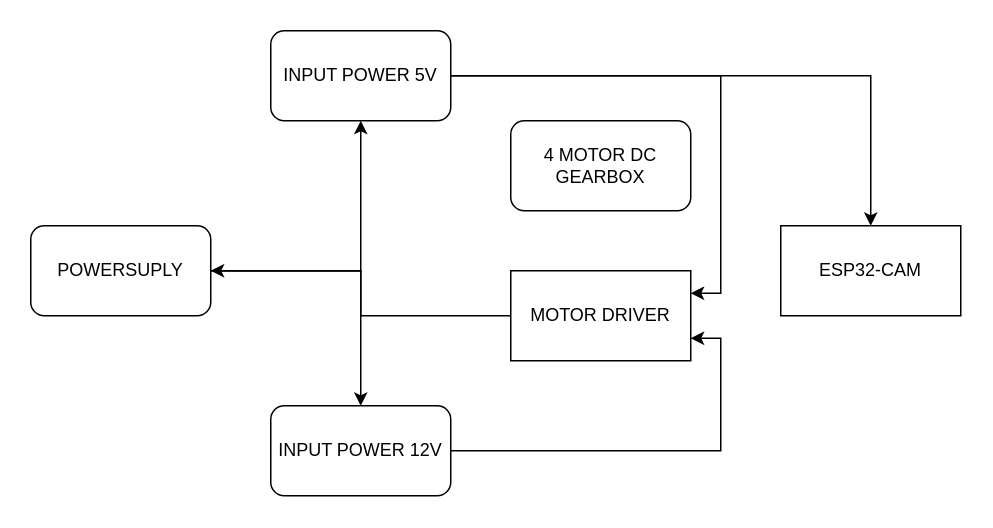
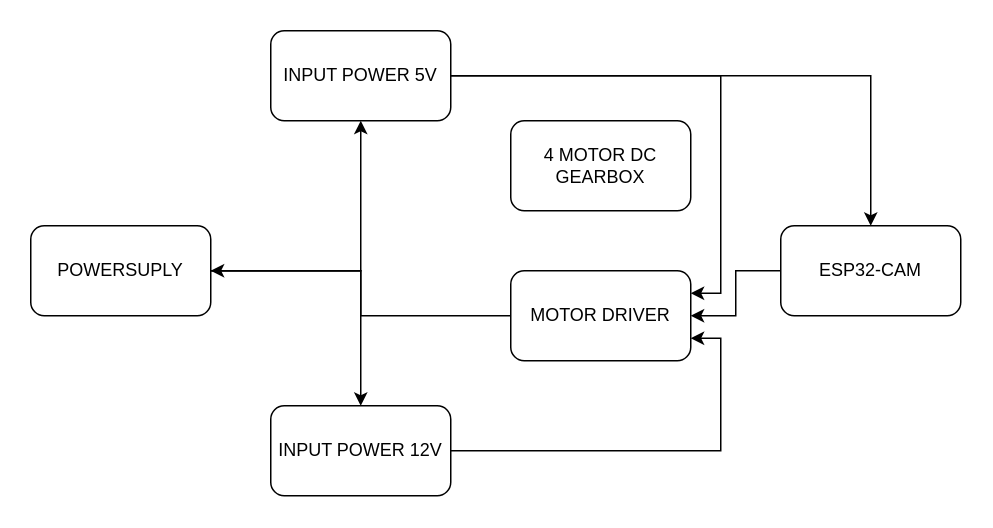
node "ESP32-CAM": shape rectangle -> rounded rectangle
edge "ESP32-CAM" -> "MOTOR DRIVER": added
node "MOTOR DRIVER": shape rectangle -> rounded rectangle
